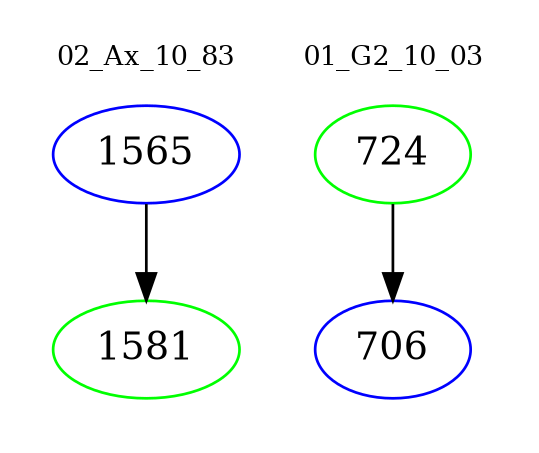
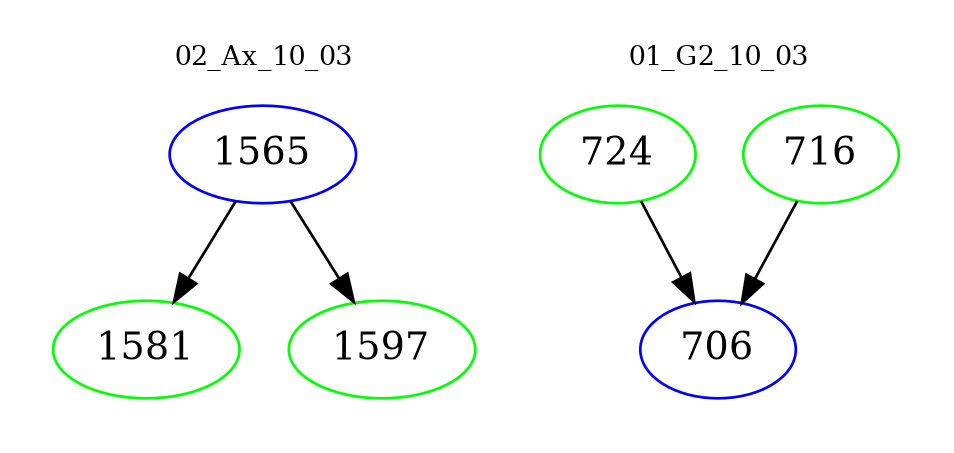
cluster "02_Ax_10_83": label "02_Ax_10_83" -> "02_Ax_10_03"
node "716": added
node "1597": added
